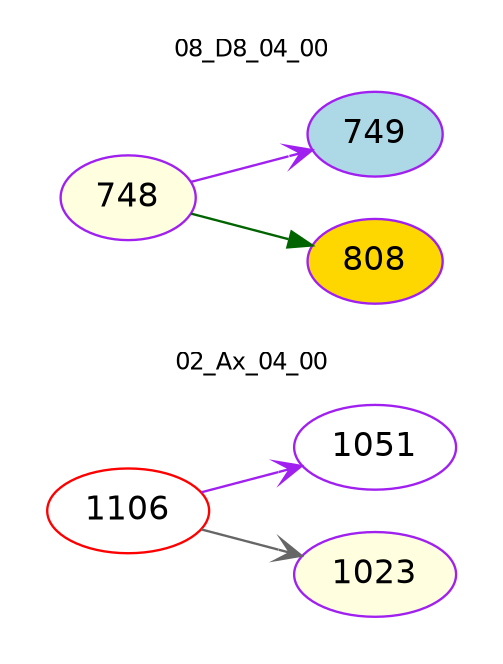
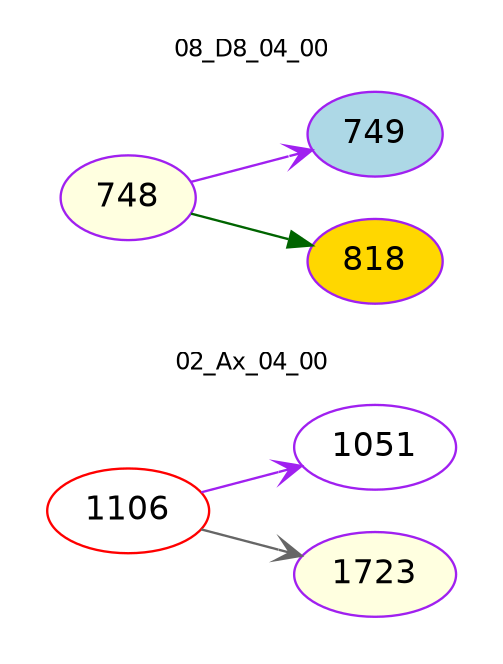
node "808": label "808" -> "818"
node "1023": label "1023" -> "1723"
